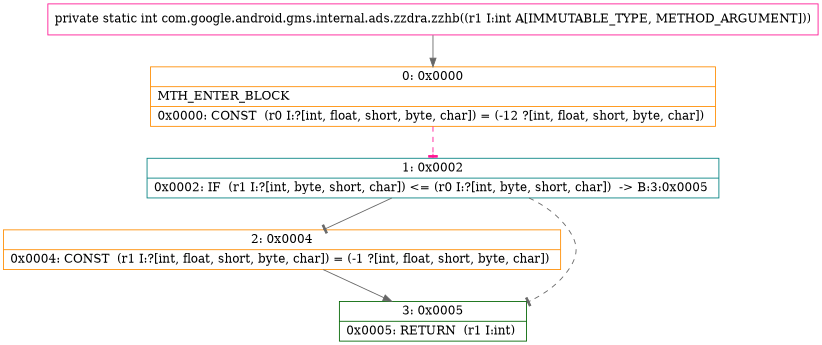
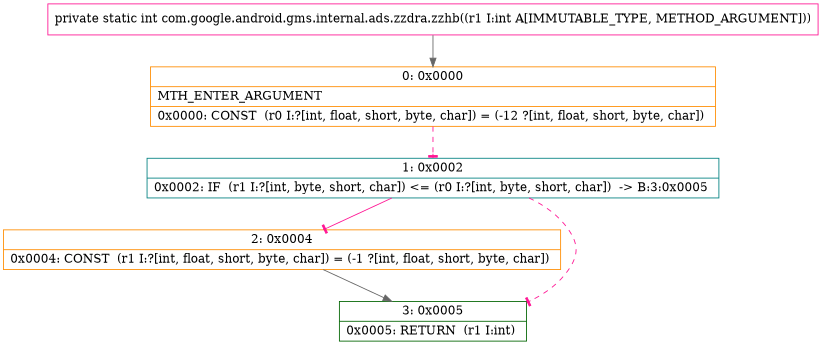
node "0: 0x0000": text "MTH_ENTER_BLOCK" -> "MTH_ENTER_ARGUMENT"
edge "1: 0x0002" -> "2: 0x0004": color gray40 -> deeppink
edge "1: 0x0002" -> "3: 0x0005": color gray40 -> deeppink
